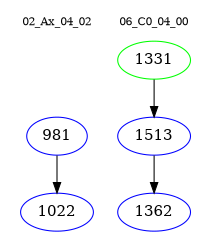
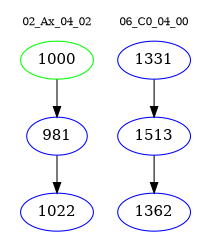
node "1000": added
node "1331": color green -> blue
